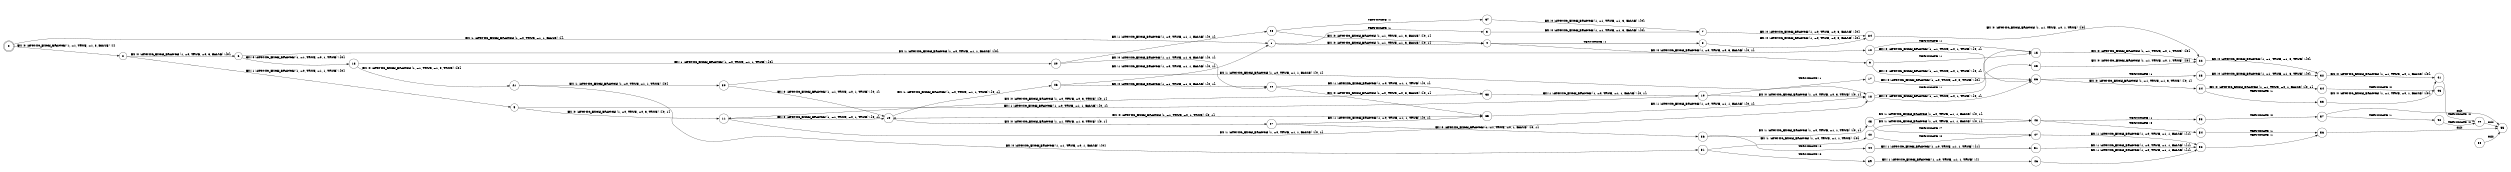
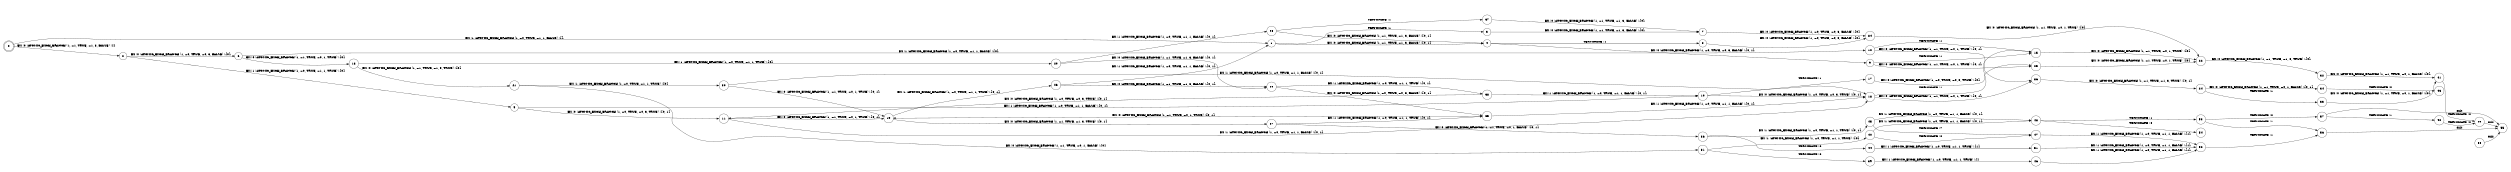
node "23": removed
edge "9" -> "86": now "9" -> "25"
edge "54" -> "56": now "53" -> "56"
